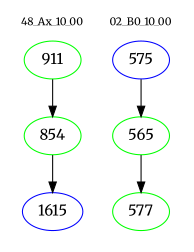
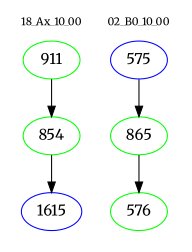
cluster "48_Ax_10_00": label "48_Ax_10_00" -> "18_Ax_10_00"
node "565": label "565" -> "865"
node "577": label "577" -> "576"
